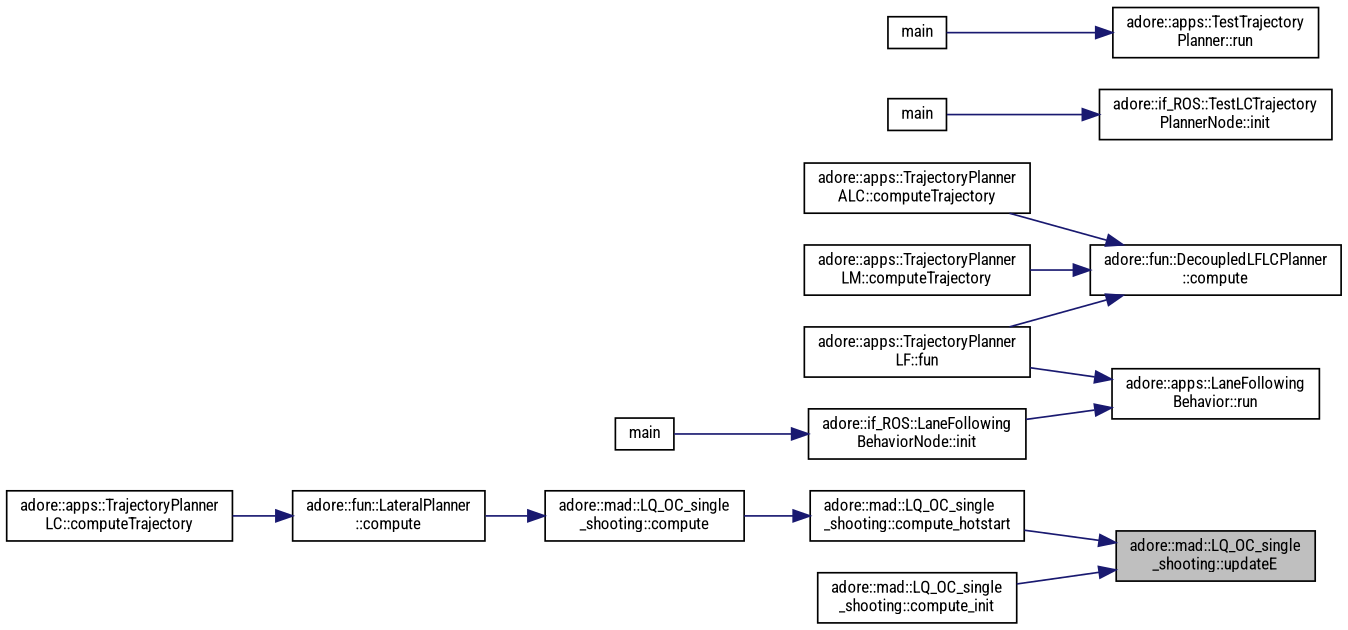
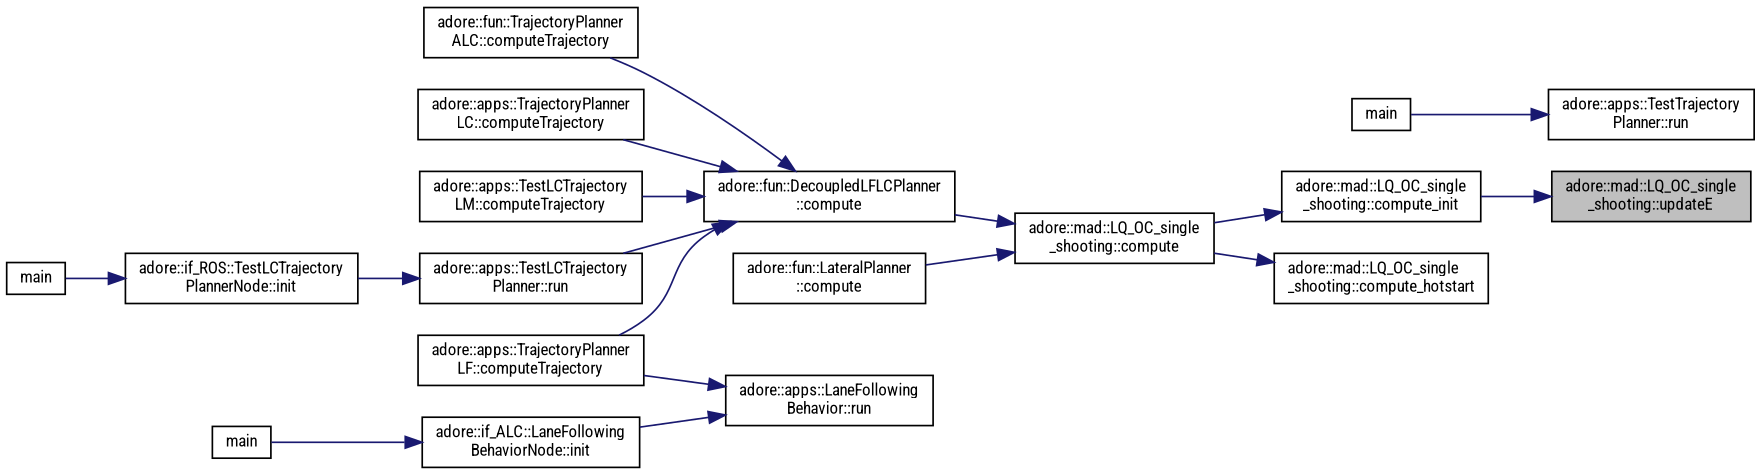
node "adore::apps::TrajectoryPlanner ALC::computeTrajectory": label "adore::apps::TrajectoryPlanner ALC::computeTrajectory" -> "adore::fun::TrajectoryPlanner ALC::computeTrajectory"
edge "adore::fun::DecoupledLFLCPlanner ::compute" -> "adore::mad::LQ_OC_single _shooting::compute": added
edge "adore::mad::LQ_OC_single _shooting::compute" -> "adore::mad::LQ_OC_single _shooting::compute_init": added
node "adore::apps::TrajectoryPlanner LM::computeTrajectory": label "adore::apps::TrajectoryPlanner LM::computeTrajectory" -> "adore::apps::TestLCTrajectory LM::computeTrajectory"
node "adore::apps::TestLCTrajectory Planner::run": added
node "adore::apps::TrajectoryPlanner LF::fun": label "adore::apps::TrajectoryPlanner LF::fun" -> "adore::apps::TrajectoryPlanner LF::computeTrajectory"
node "adore::if_ROS::LaneFollowing BehaviorNode::init": label "adore::if_ROS::LaneFollowing BehaviorNode::init" -> "adore::if_ALC::LaneFollowing BehaviorNode::init"
edge "adore::apps::TrajectoryPlanner LC::computeTrajectory" -> "adore::fun::LateralPlanner ::compute": now "adore::apps::TrajectoryPlanner LC::computeTrajectory" -> "adore::fun::DecoupledLFLCPlanner ::compute"
edge "adore::mad::LQ_OC_single _shooting::compute_hotstart" -> "adore::mad::LQ_OC_single _shooting::updateE": removed
